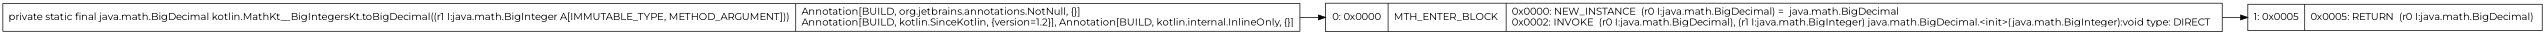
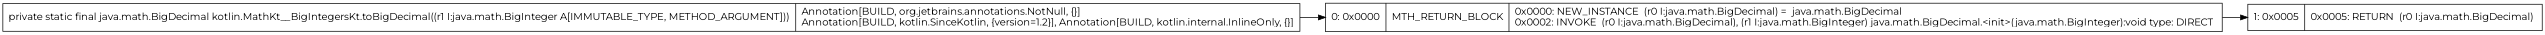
node "0: 0x0000": text "MTH_ENTER_BLOCK" -> "MTH_RETURN_BLOCK"
